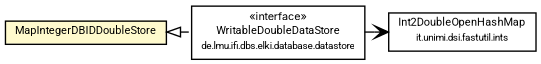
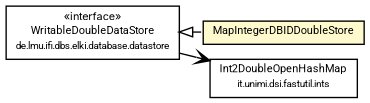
edge "WritableDoubleDataStore" -> "MapIntegerDBIDDoubleStore": reversed
